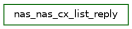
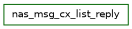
node "nas_nas_cx_list_reply": label "nas_nas_cx_list_reply" -> "nas_msg_cx_list_reply"
